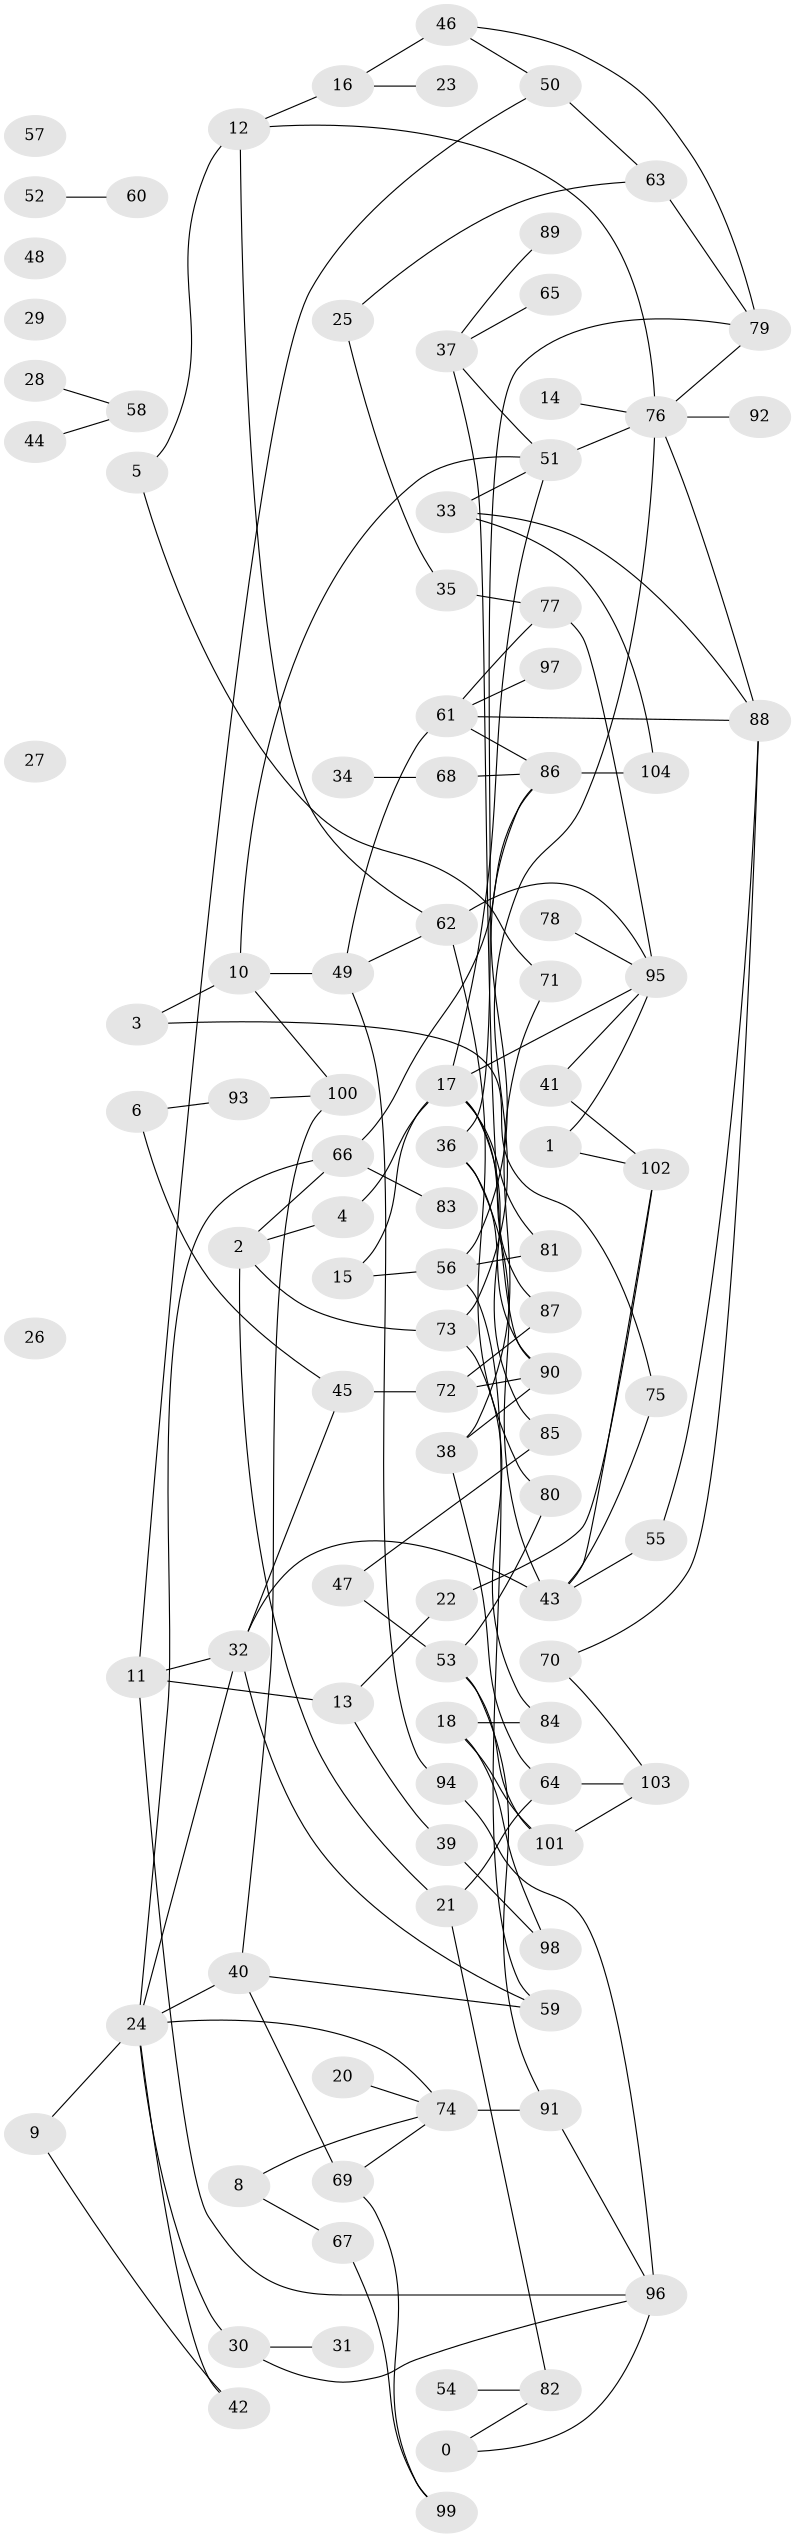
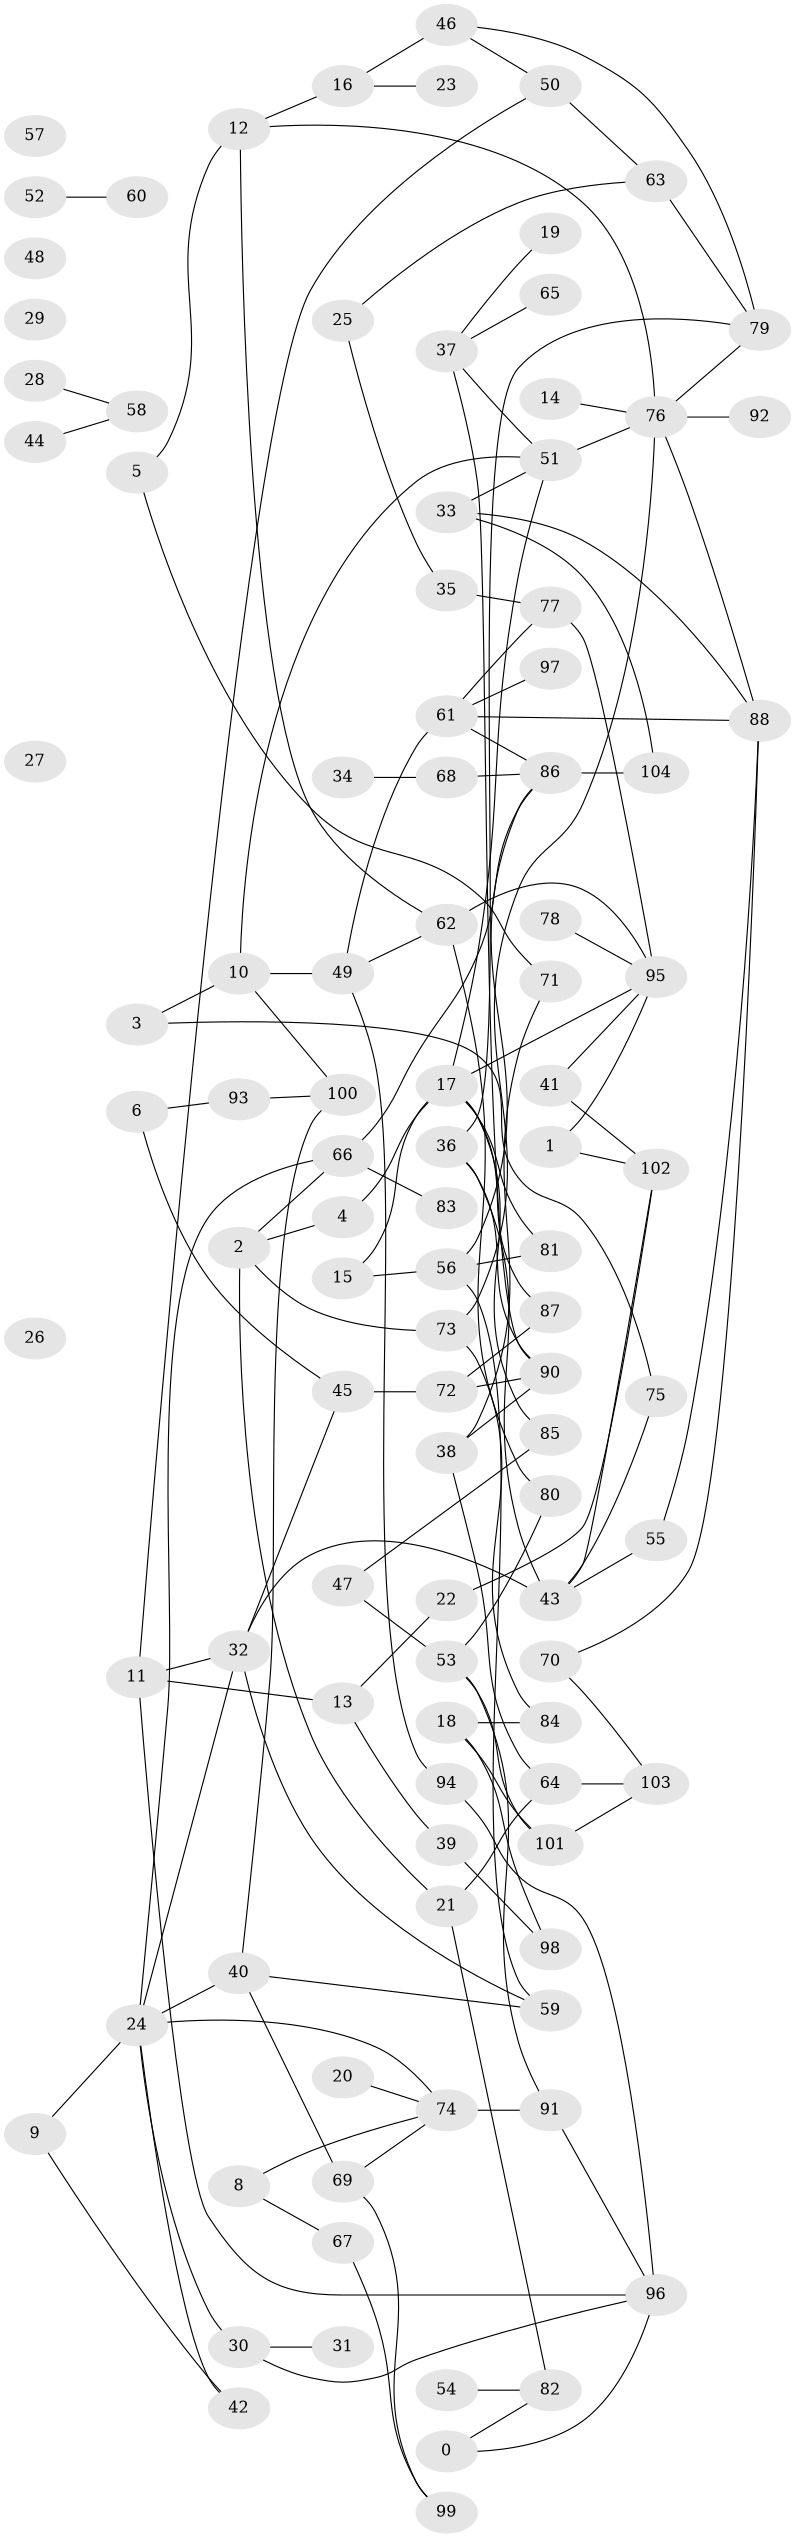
node "89": label "89" -> "19"
